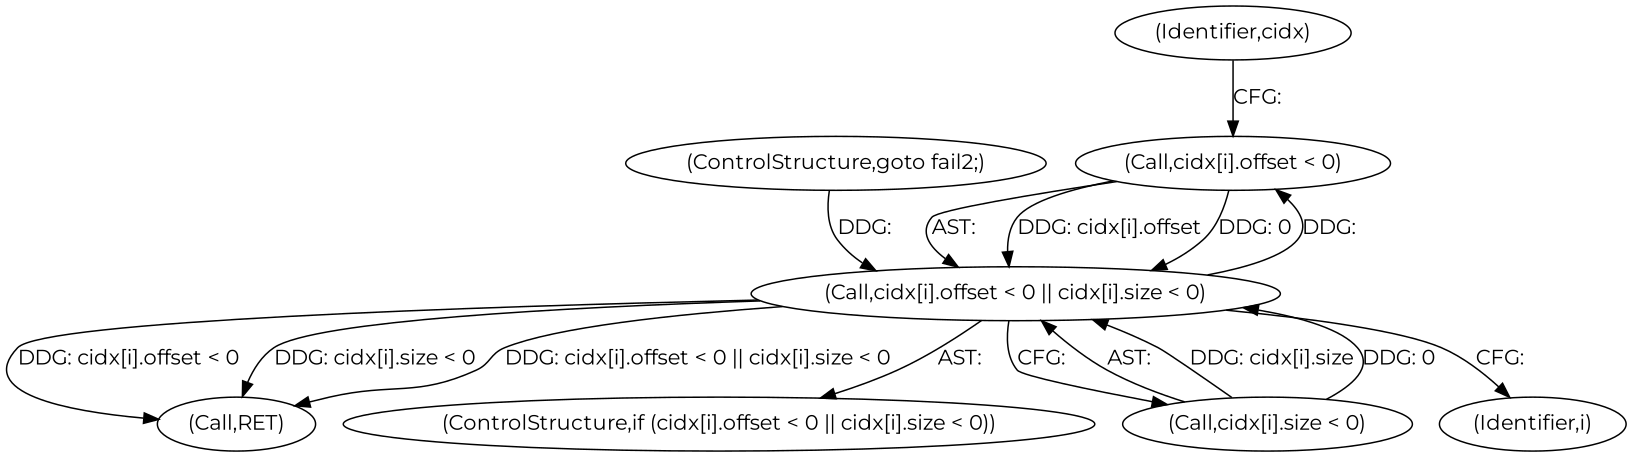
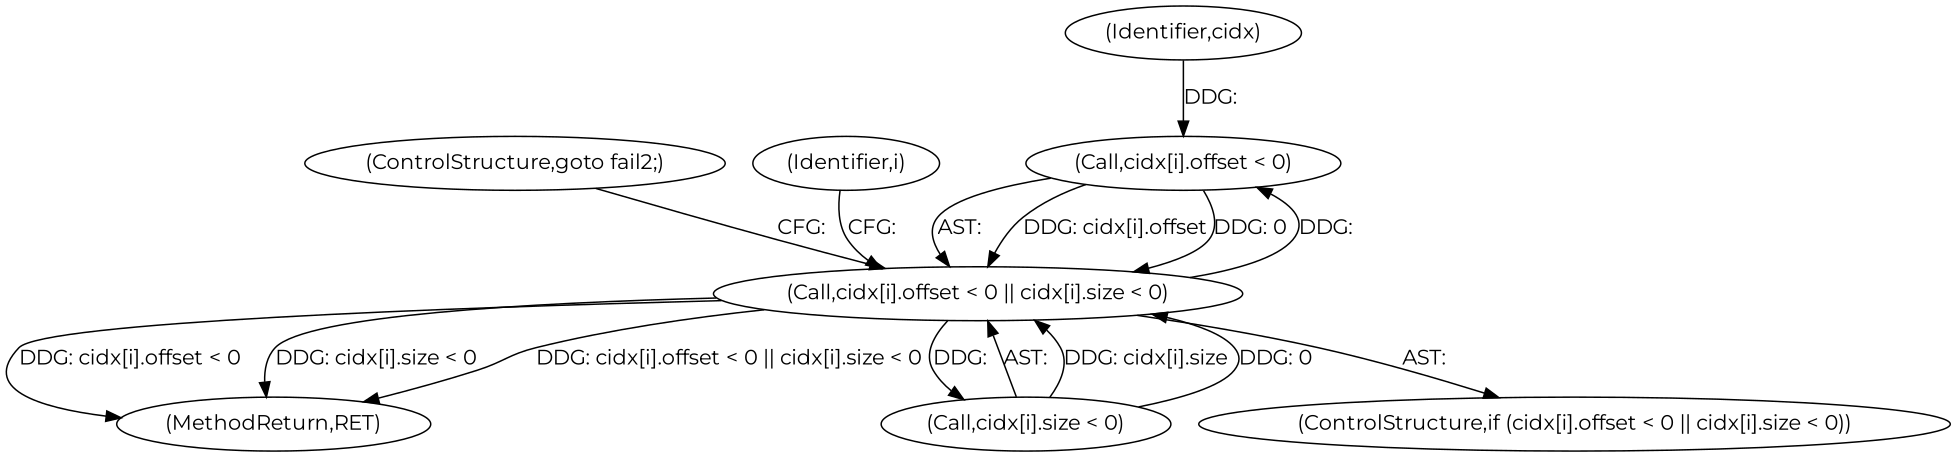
edge "(Identifier,cidx)" -> "(Call,cidx[i].offset < 0)": label "CFG: " -> "DDG: "
edge "(ControlStructure,goto fail2;)" -> "(Call,cidx[i].offset < 0 || cidx[i].size < 0)": label "DDG: " -> "CFG: "
edge "(Call,cidx[i].offset < 0 || cidx[i].size < 0)" -> "(Identifier,i)": reversed
edge "(Call,cidx[i].offset < 0 || cidx[i].size < 0)" -> "(Call,cidx[i].size < 0)": label "CFG: " -> "DDG: "
node "(Call,RET)": label "(Call,RET)" -> "(MethodReturn,RET)"
